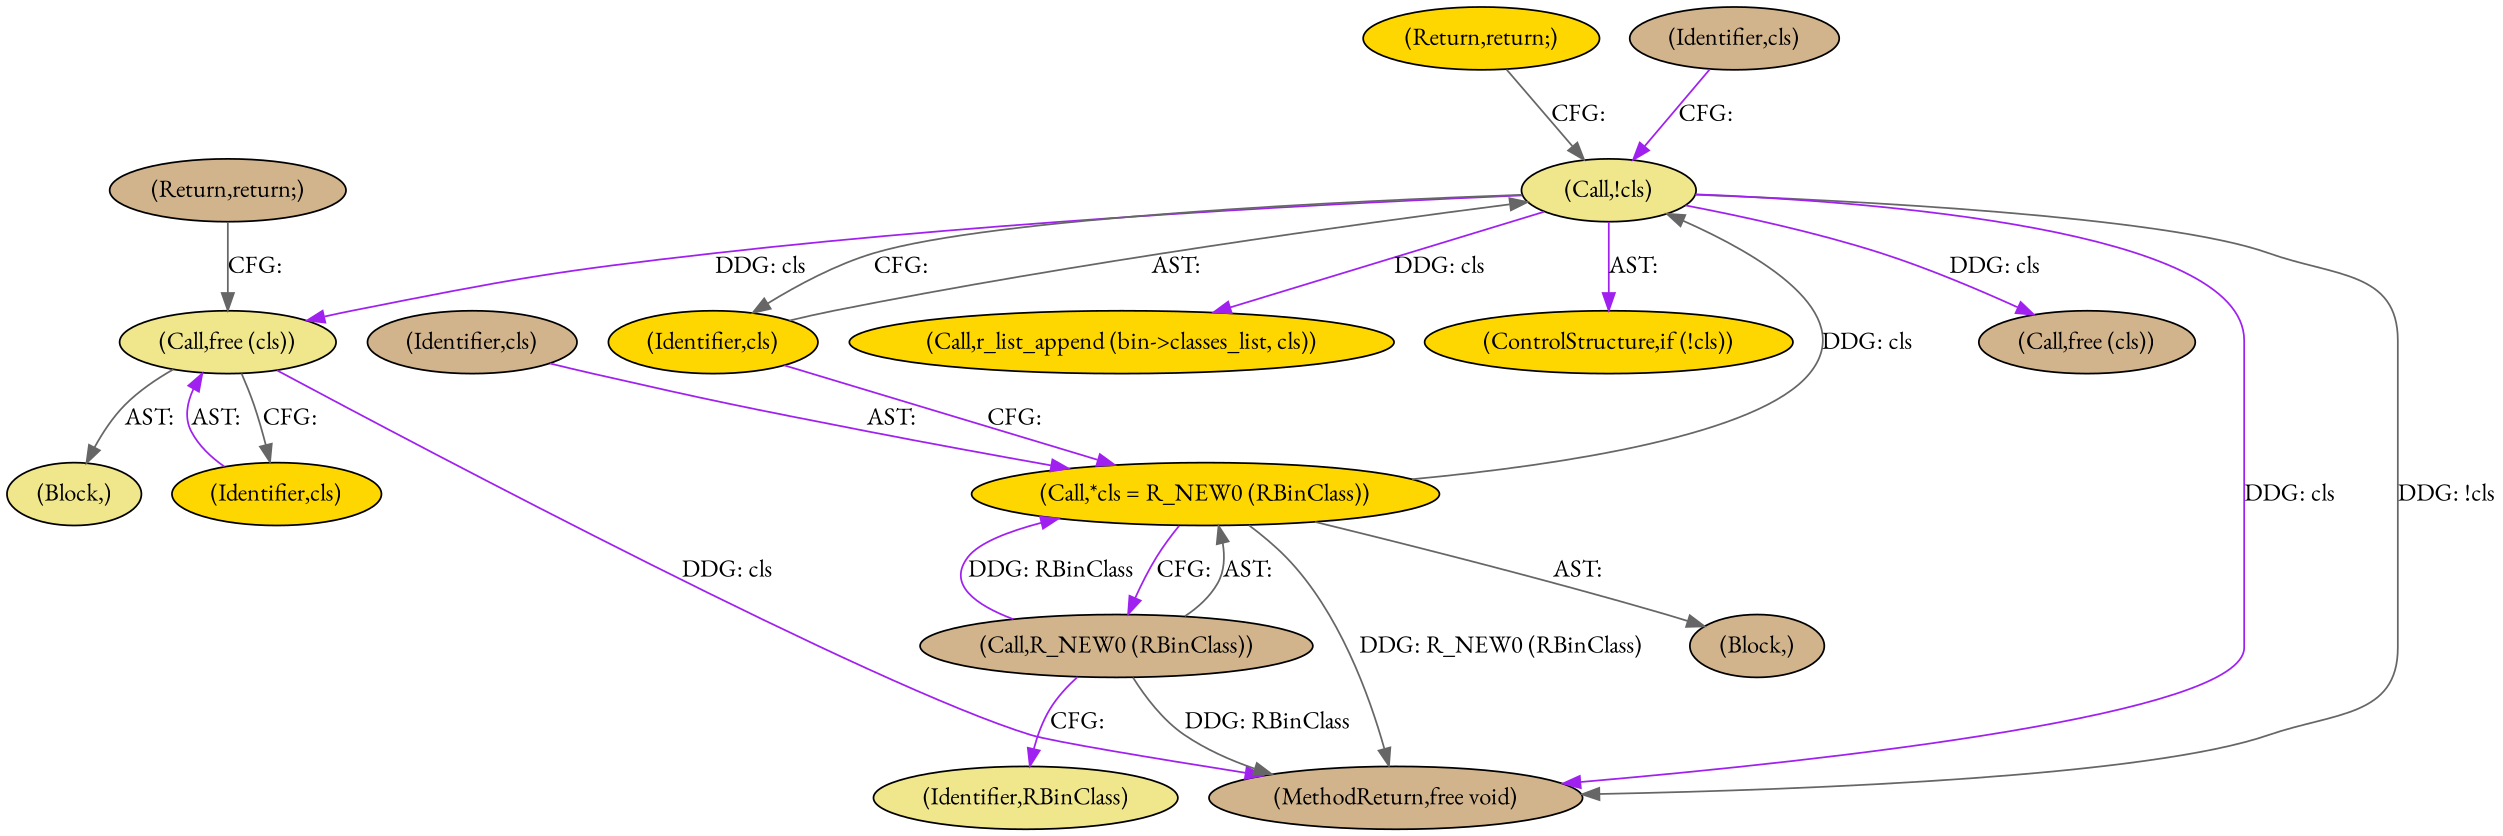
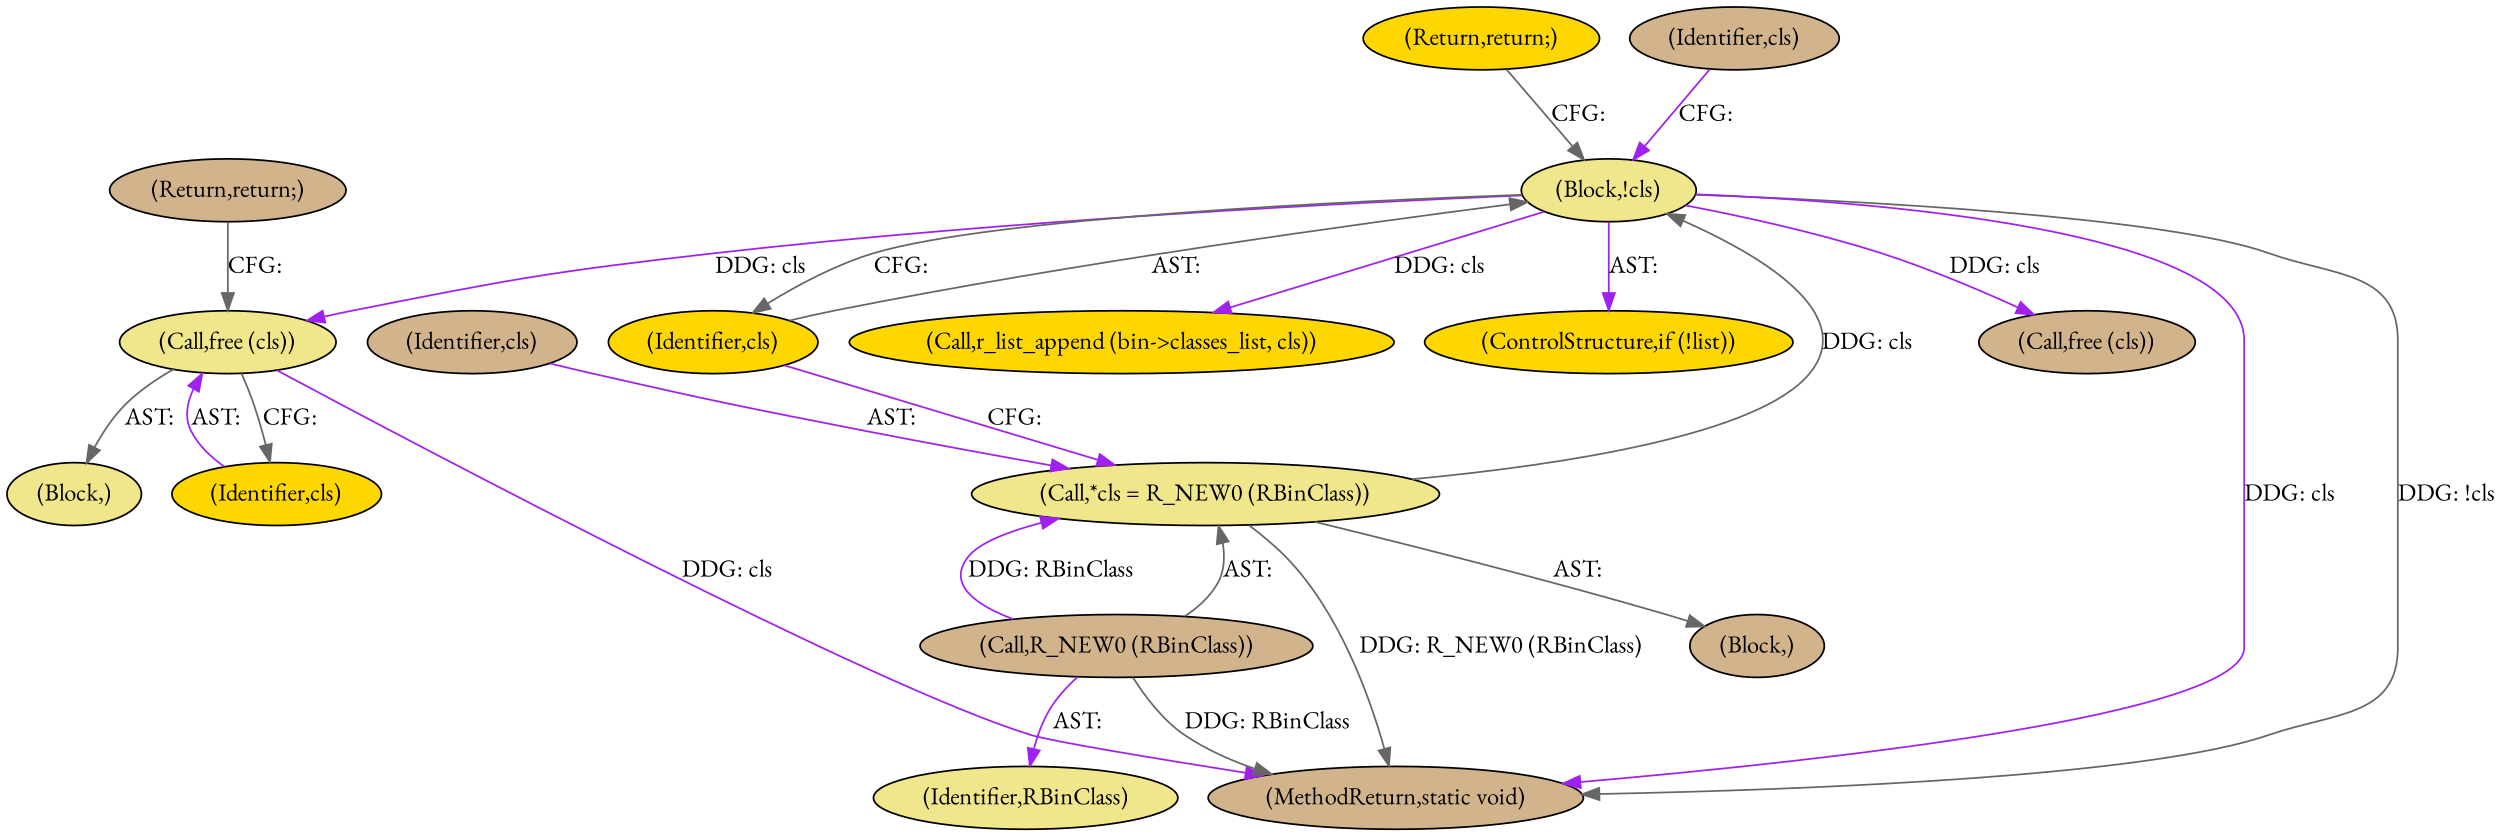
node "(Call,!cls)": label "(Call,!cls)" -> "(Block,!cls)"
node "(ControlStructure,if (!cls))": label "(ControlStructure,if (!cls))" -> "(ControlStructure,if (!list))"
node "(Call,*cls = R_NEW0 (RBinClass))": fillcolor gold -> khaki
edge "(Call,*cls = R_NEW0 (RBinClass))" -> "(Call,R_NEW0 (RBinClass))": removed, label "CFG:"
edge "(Call,R_NEW0 (RBinClass))" -> "(Identifier,RBinClass)": label "CFG: " -> "AST: "
node "(MethodReturn,free void)": label "(MethodReturn,free void)" -> "(MethodReturn,static void)"
